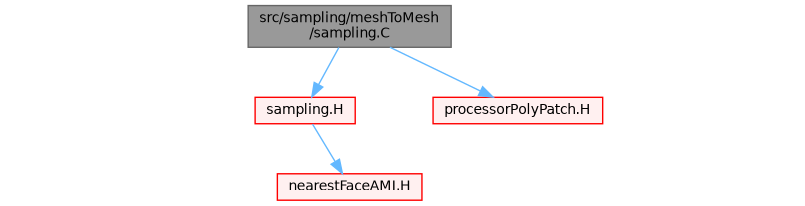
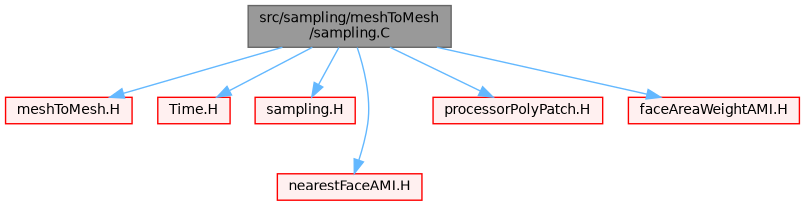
node "meshToMesh.H": added
node "Time.H": added
node "faceAreaWeightAMI.H": added
edge "sampling.H" -> "nearestFaceAMI.H": now "src/sampling/meshToMesh /sampling.C" -> "nearestFaceAMI.H"
